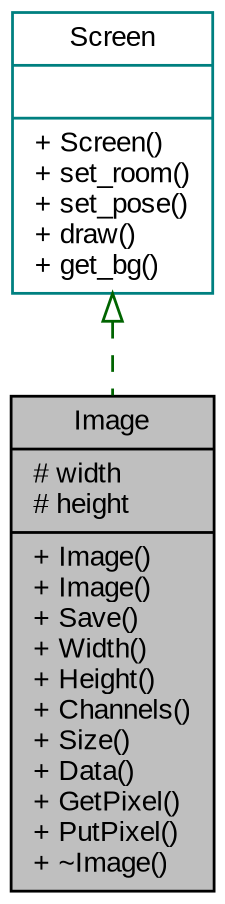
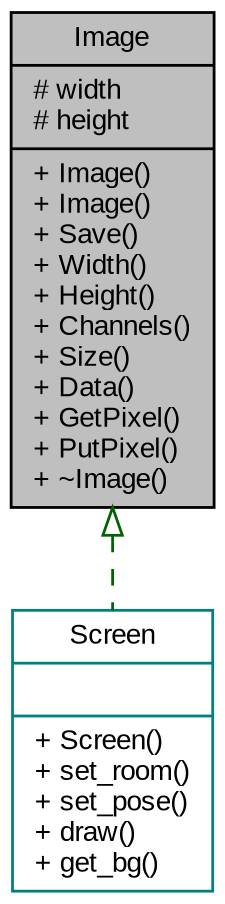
edge "Image" -> "Screen": reversed
